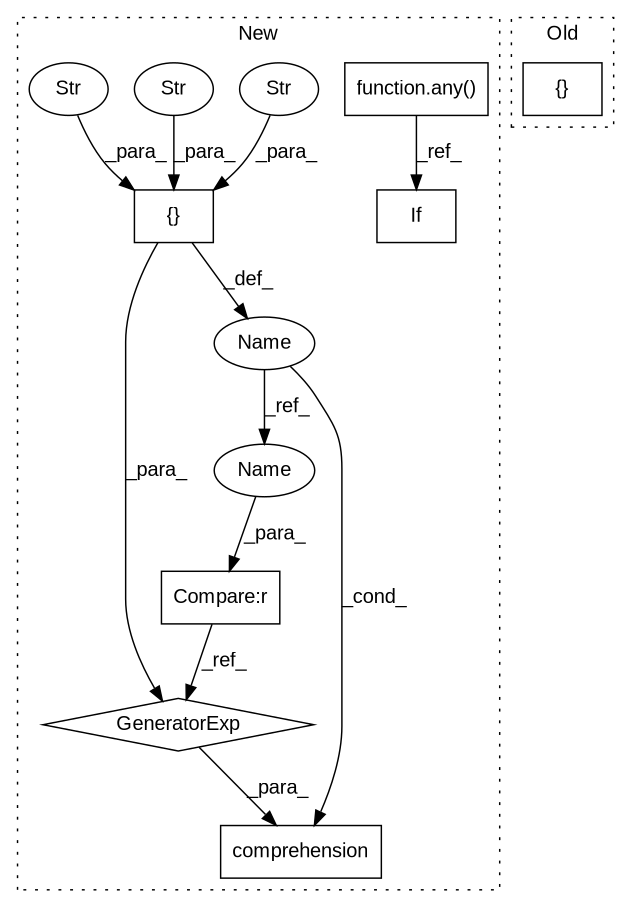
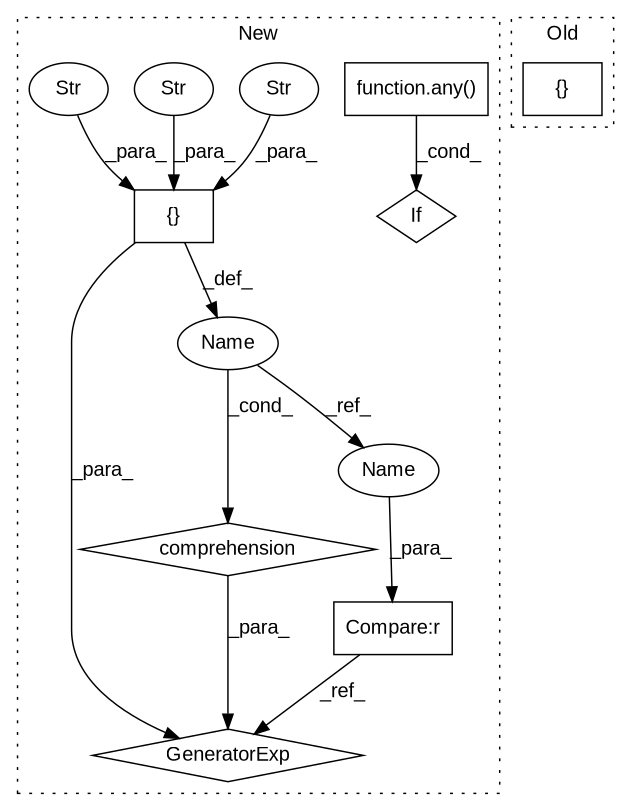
edge "function.any()" -> "If": label "_ref_" -> "_cond_"
node "If": shape box -> diamond
edge "GeneratorExp" -> "comprehension": reversed
node "comprehension": shape box -> diamond
